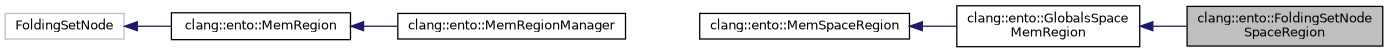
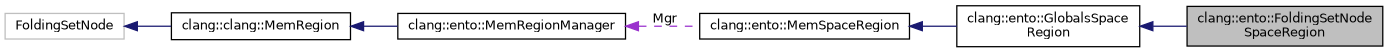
node "clang::ento::MemRegion": label "clang::ento::MemRegion" -> "clang::clang::MemRegion"
edge "clang::ento::MemSpaceRegion" -> "clang::ento::MemRegionManager": added, label "Mgr"
node "clang::ento::GlobalsSpace MemRegion": label "clang::ento::GlobalsSpace MemRegion" -> "clang::ento::GlobalsSpace Region"
